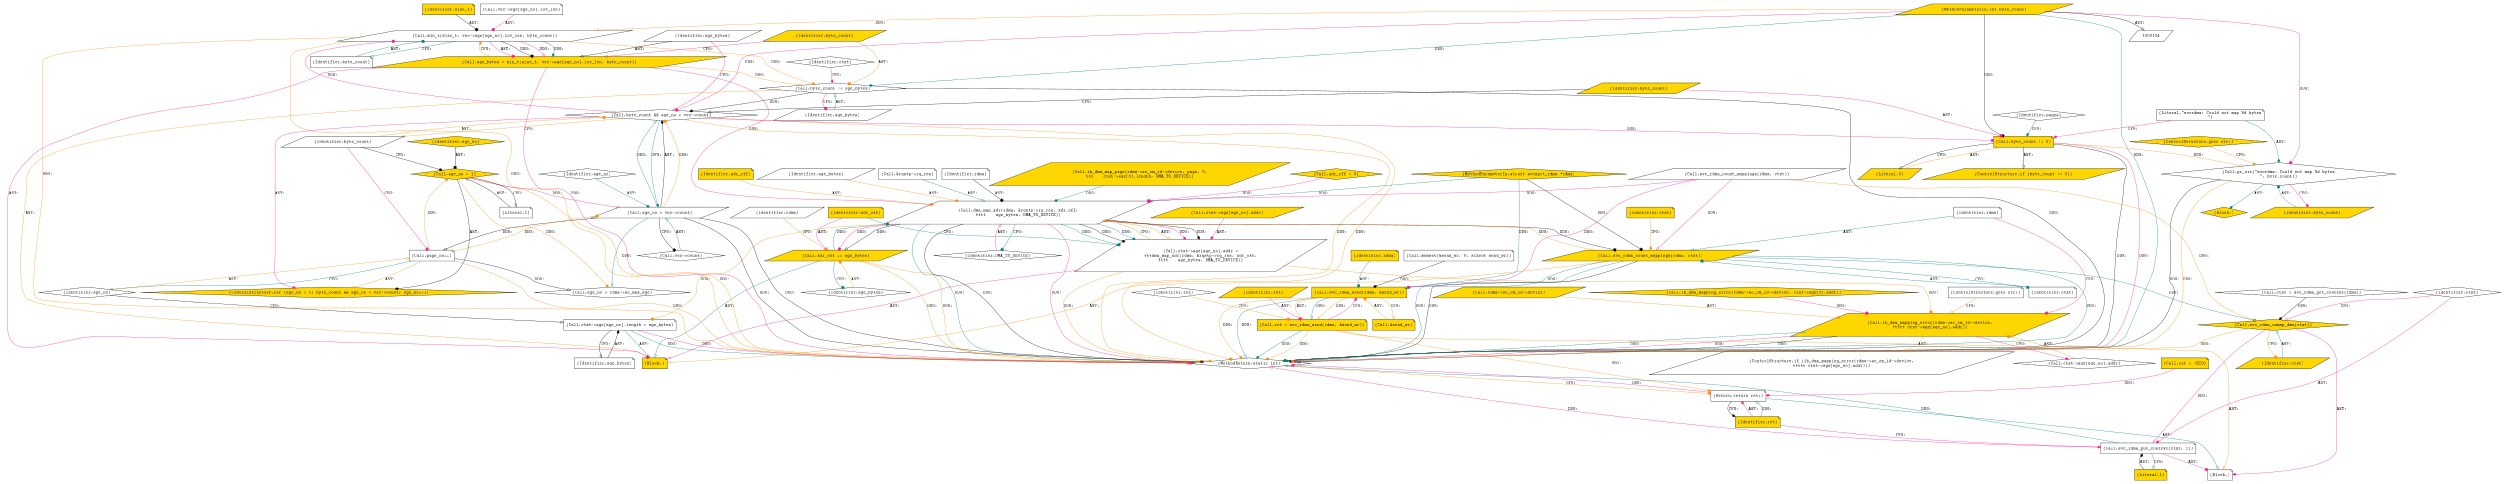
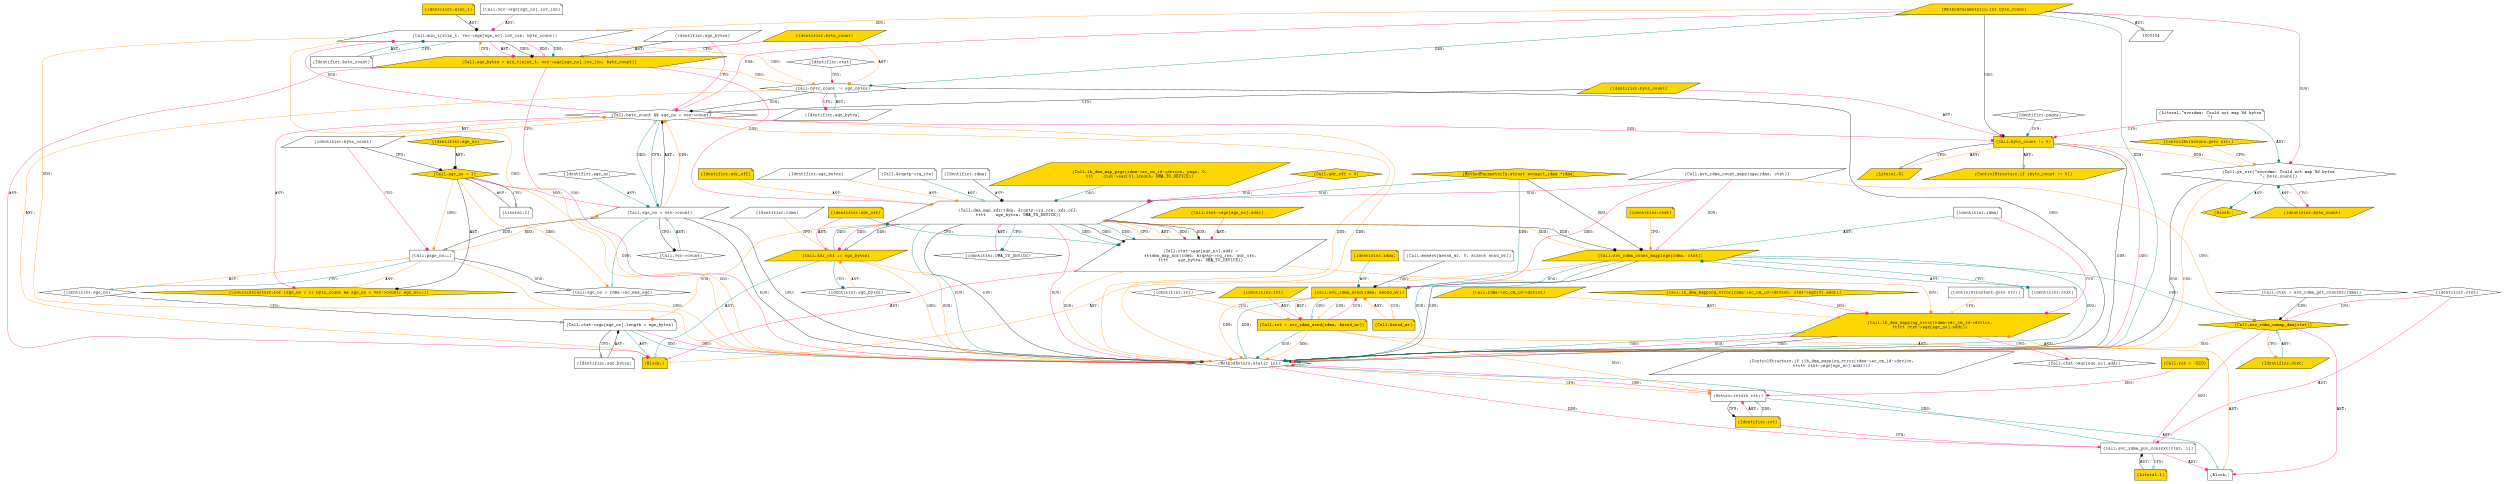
edge "(Call,page_no++)" -> "(Call,sge_no = 1)": reversed
